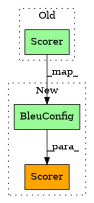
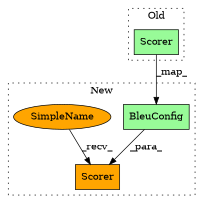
node "SimpleName": added
